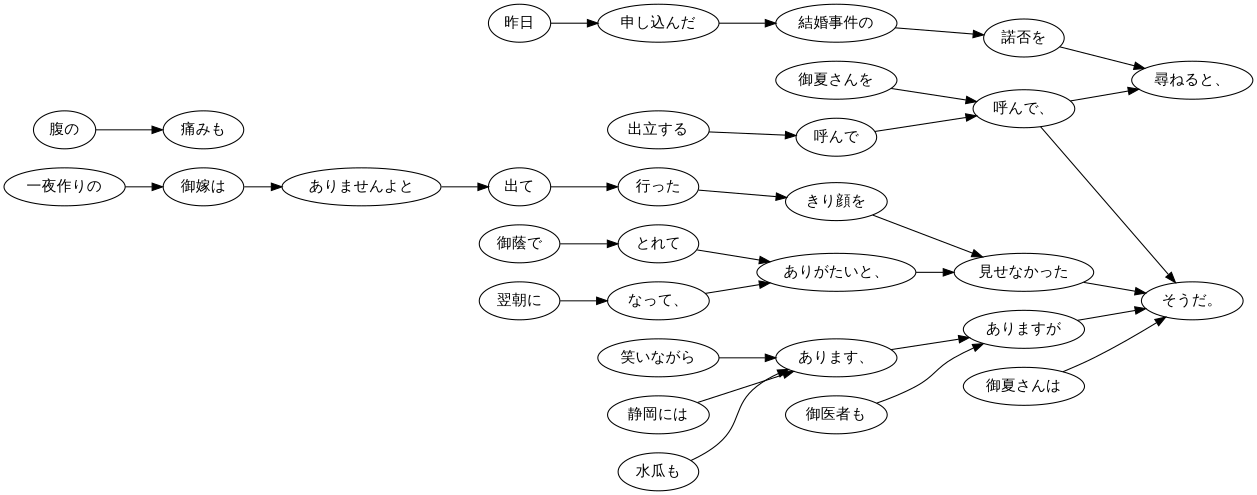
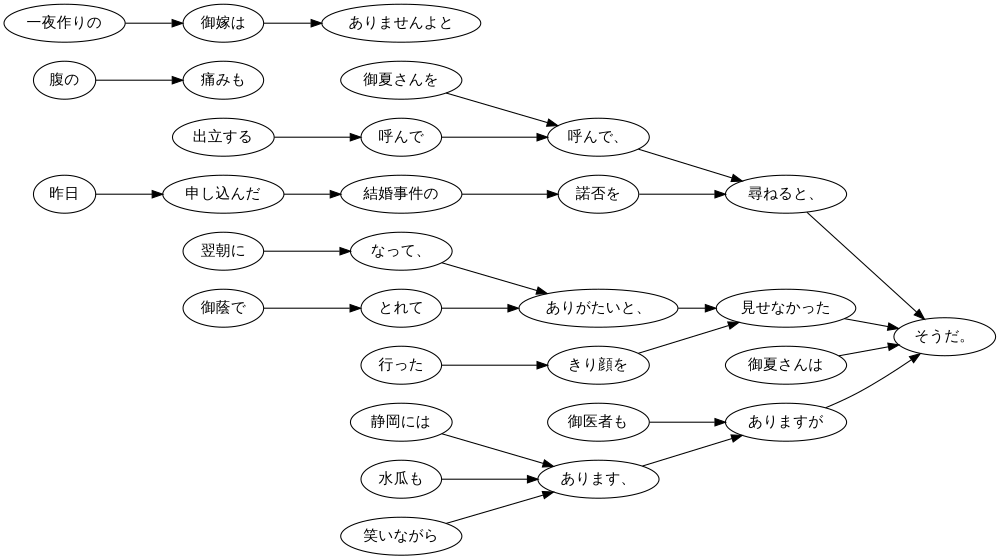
node "出て": removed
edge "呼んで、" -> "そうだ。": now "尋ねると、" -> "そうだ。"
